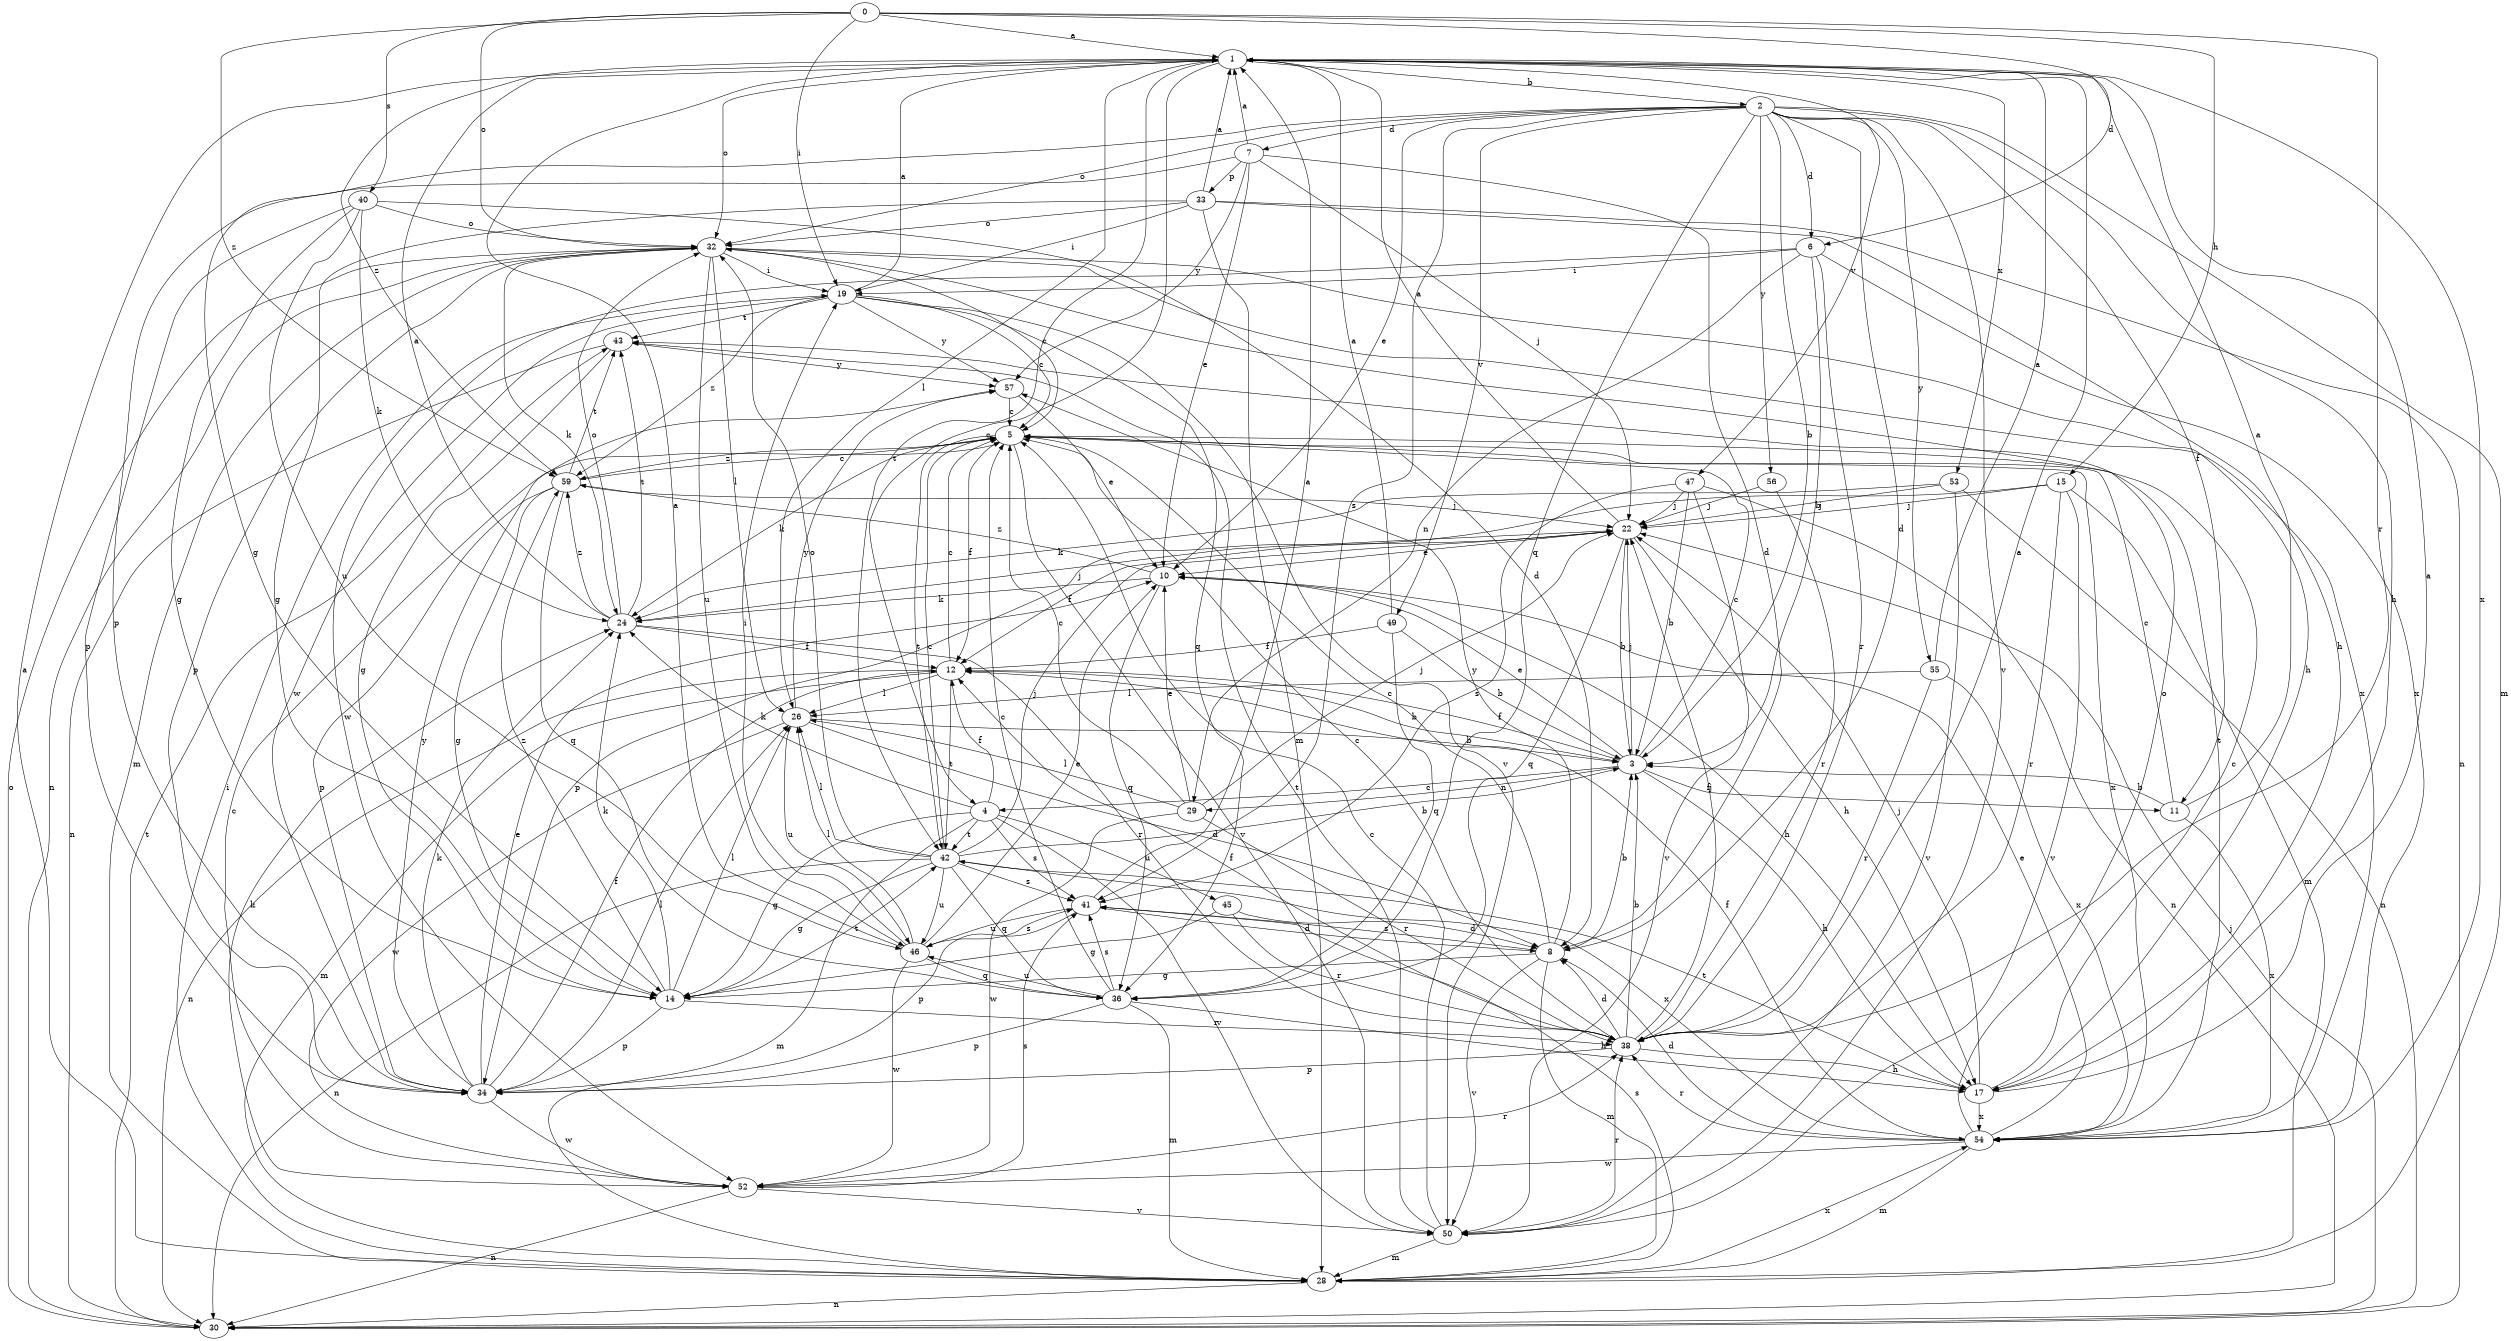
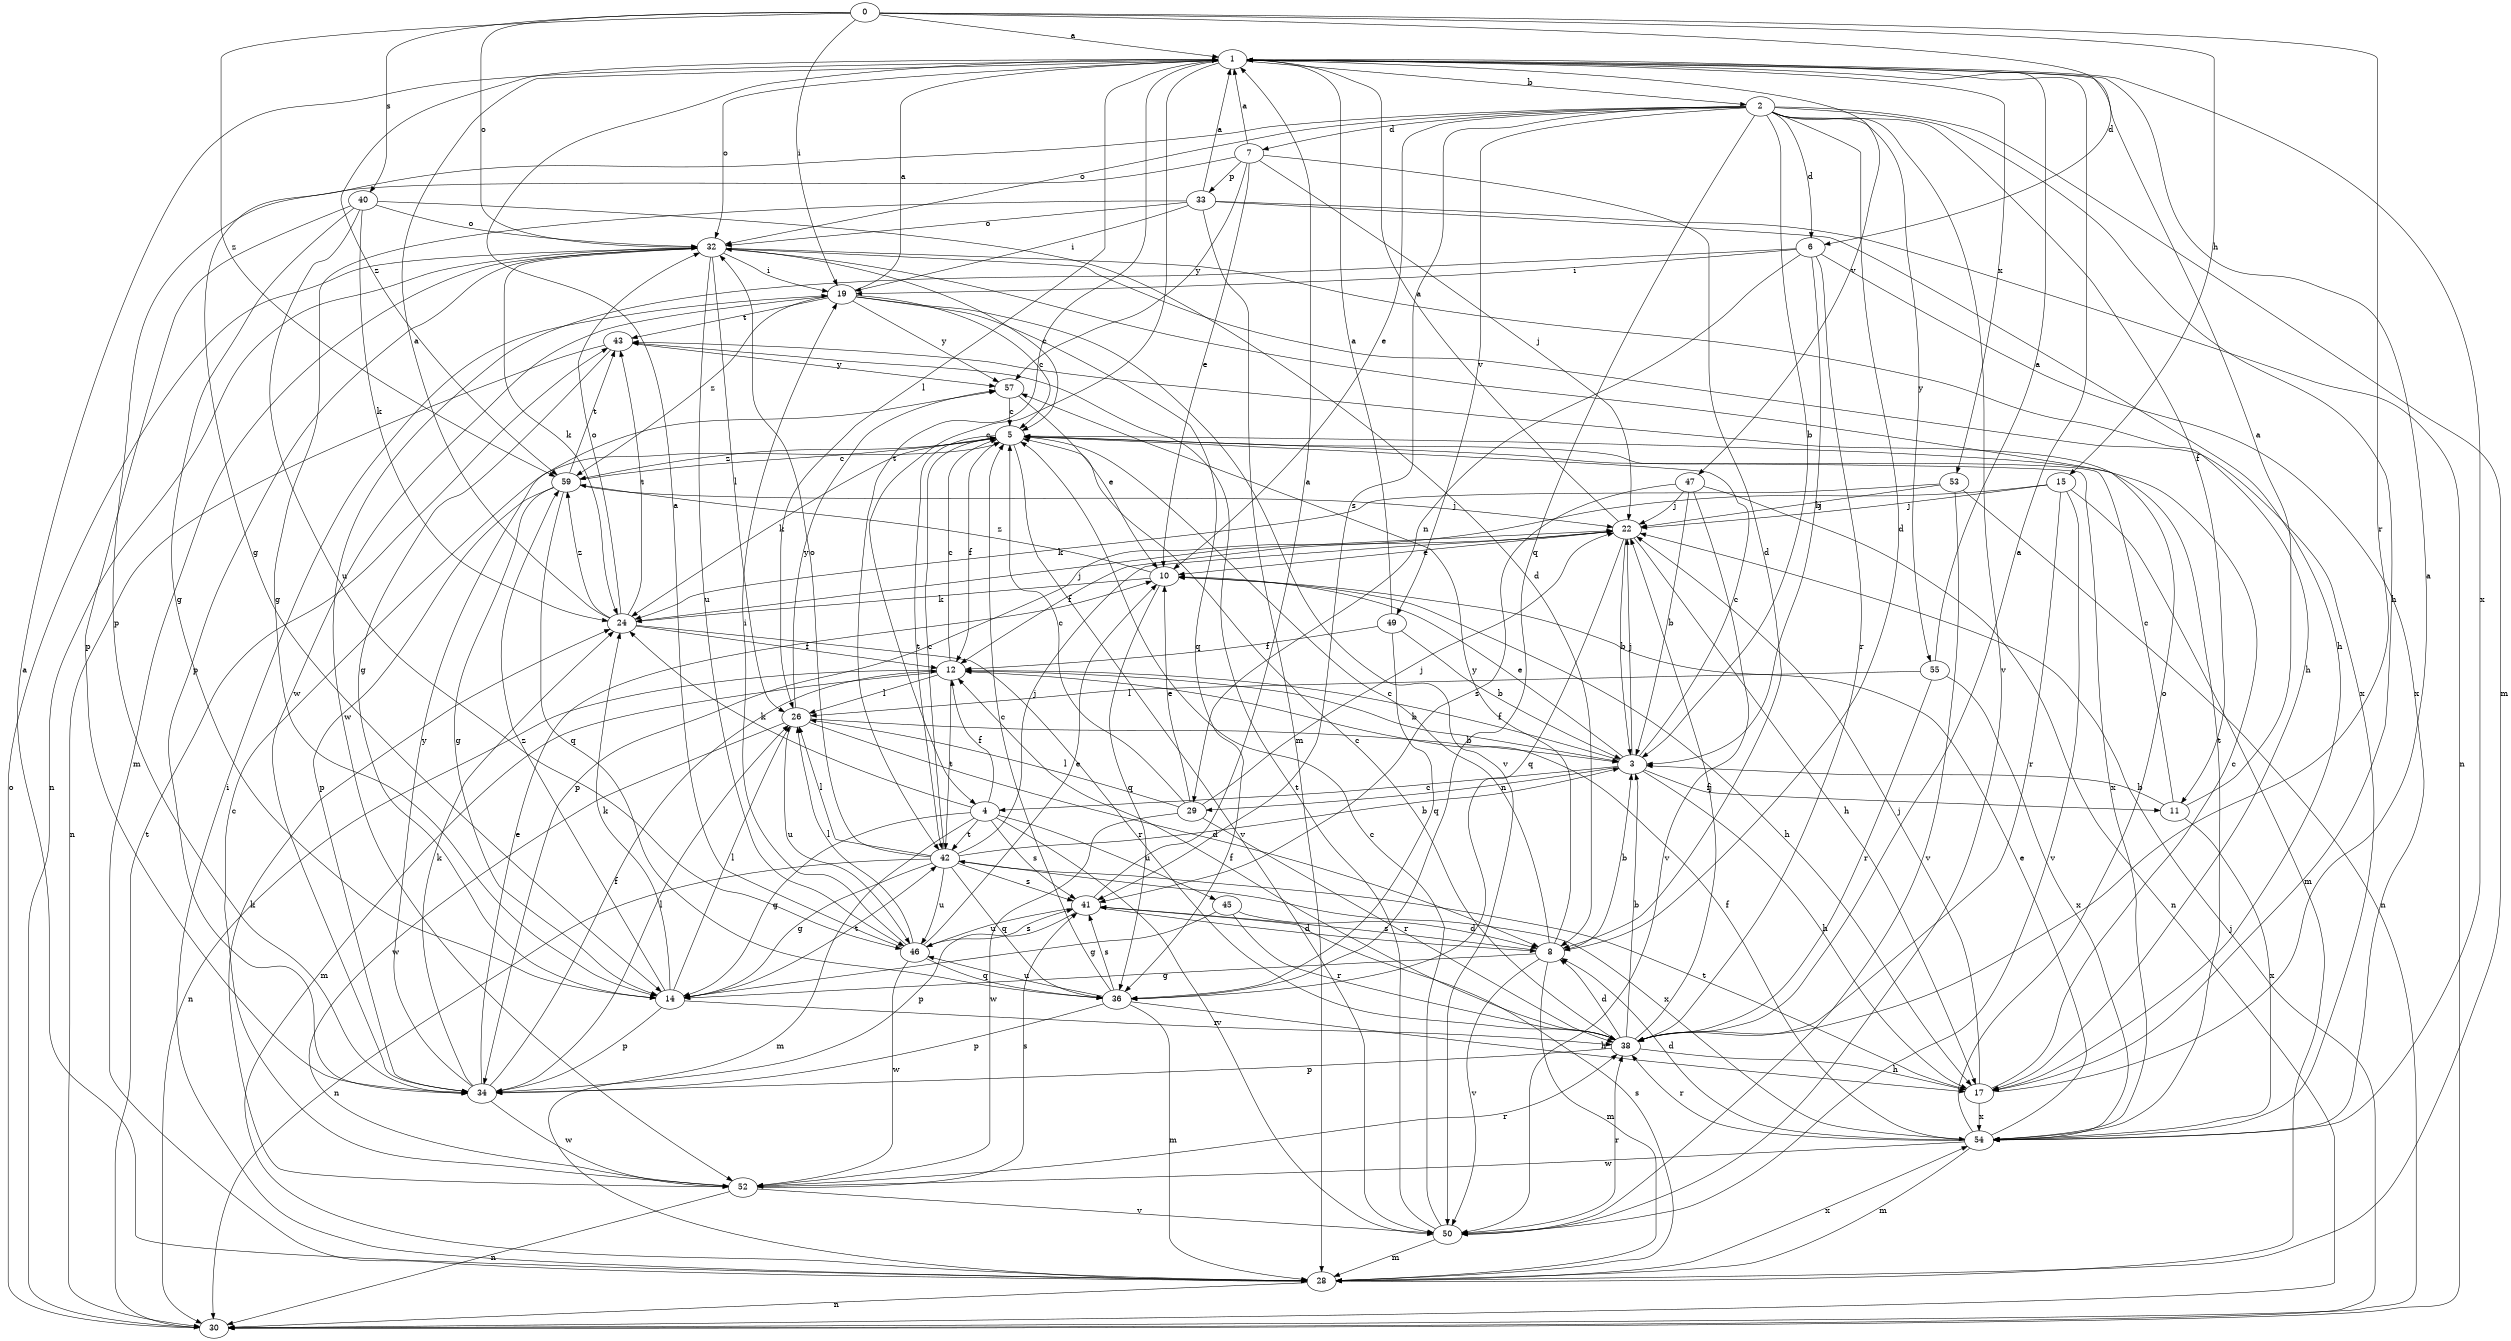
node "56": removed
